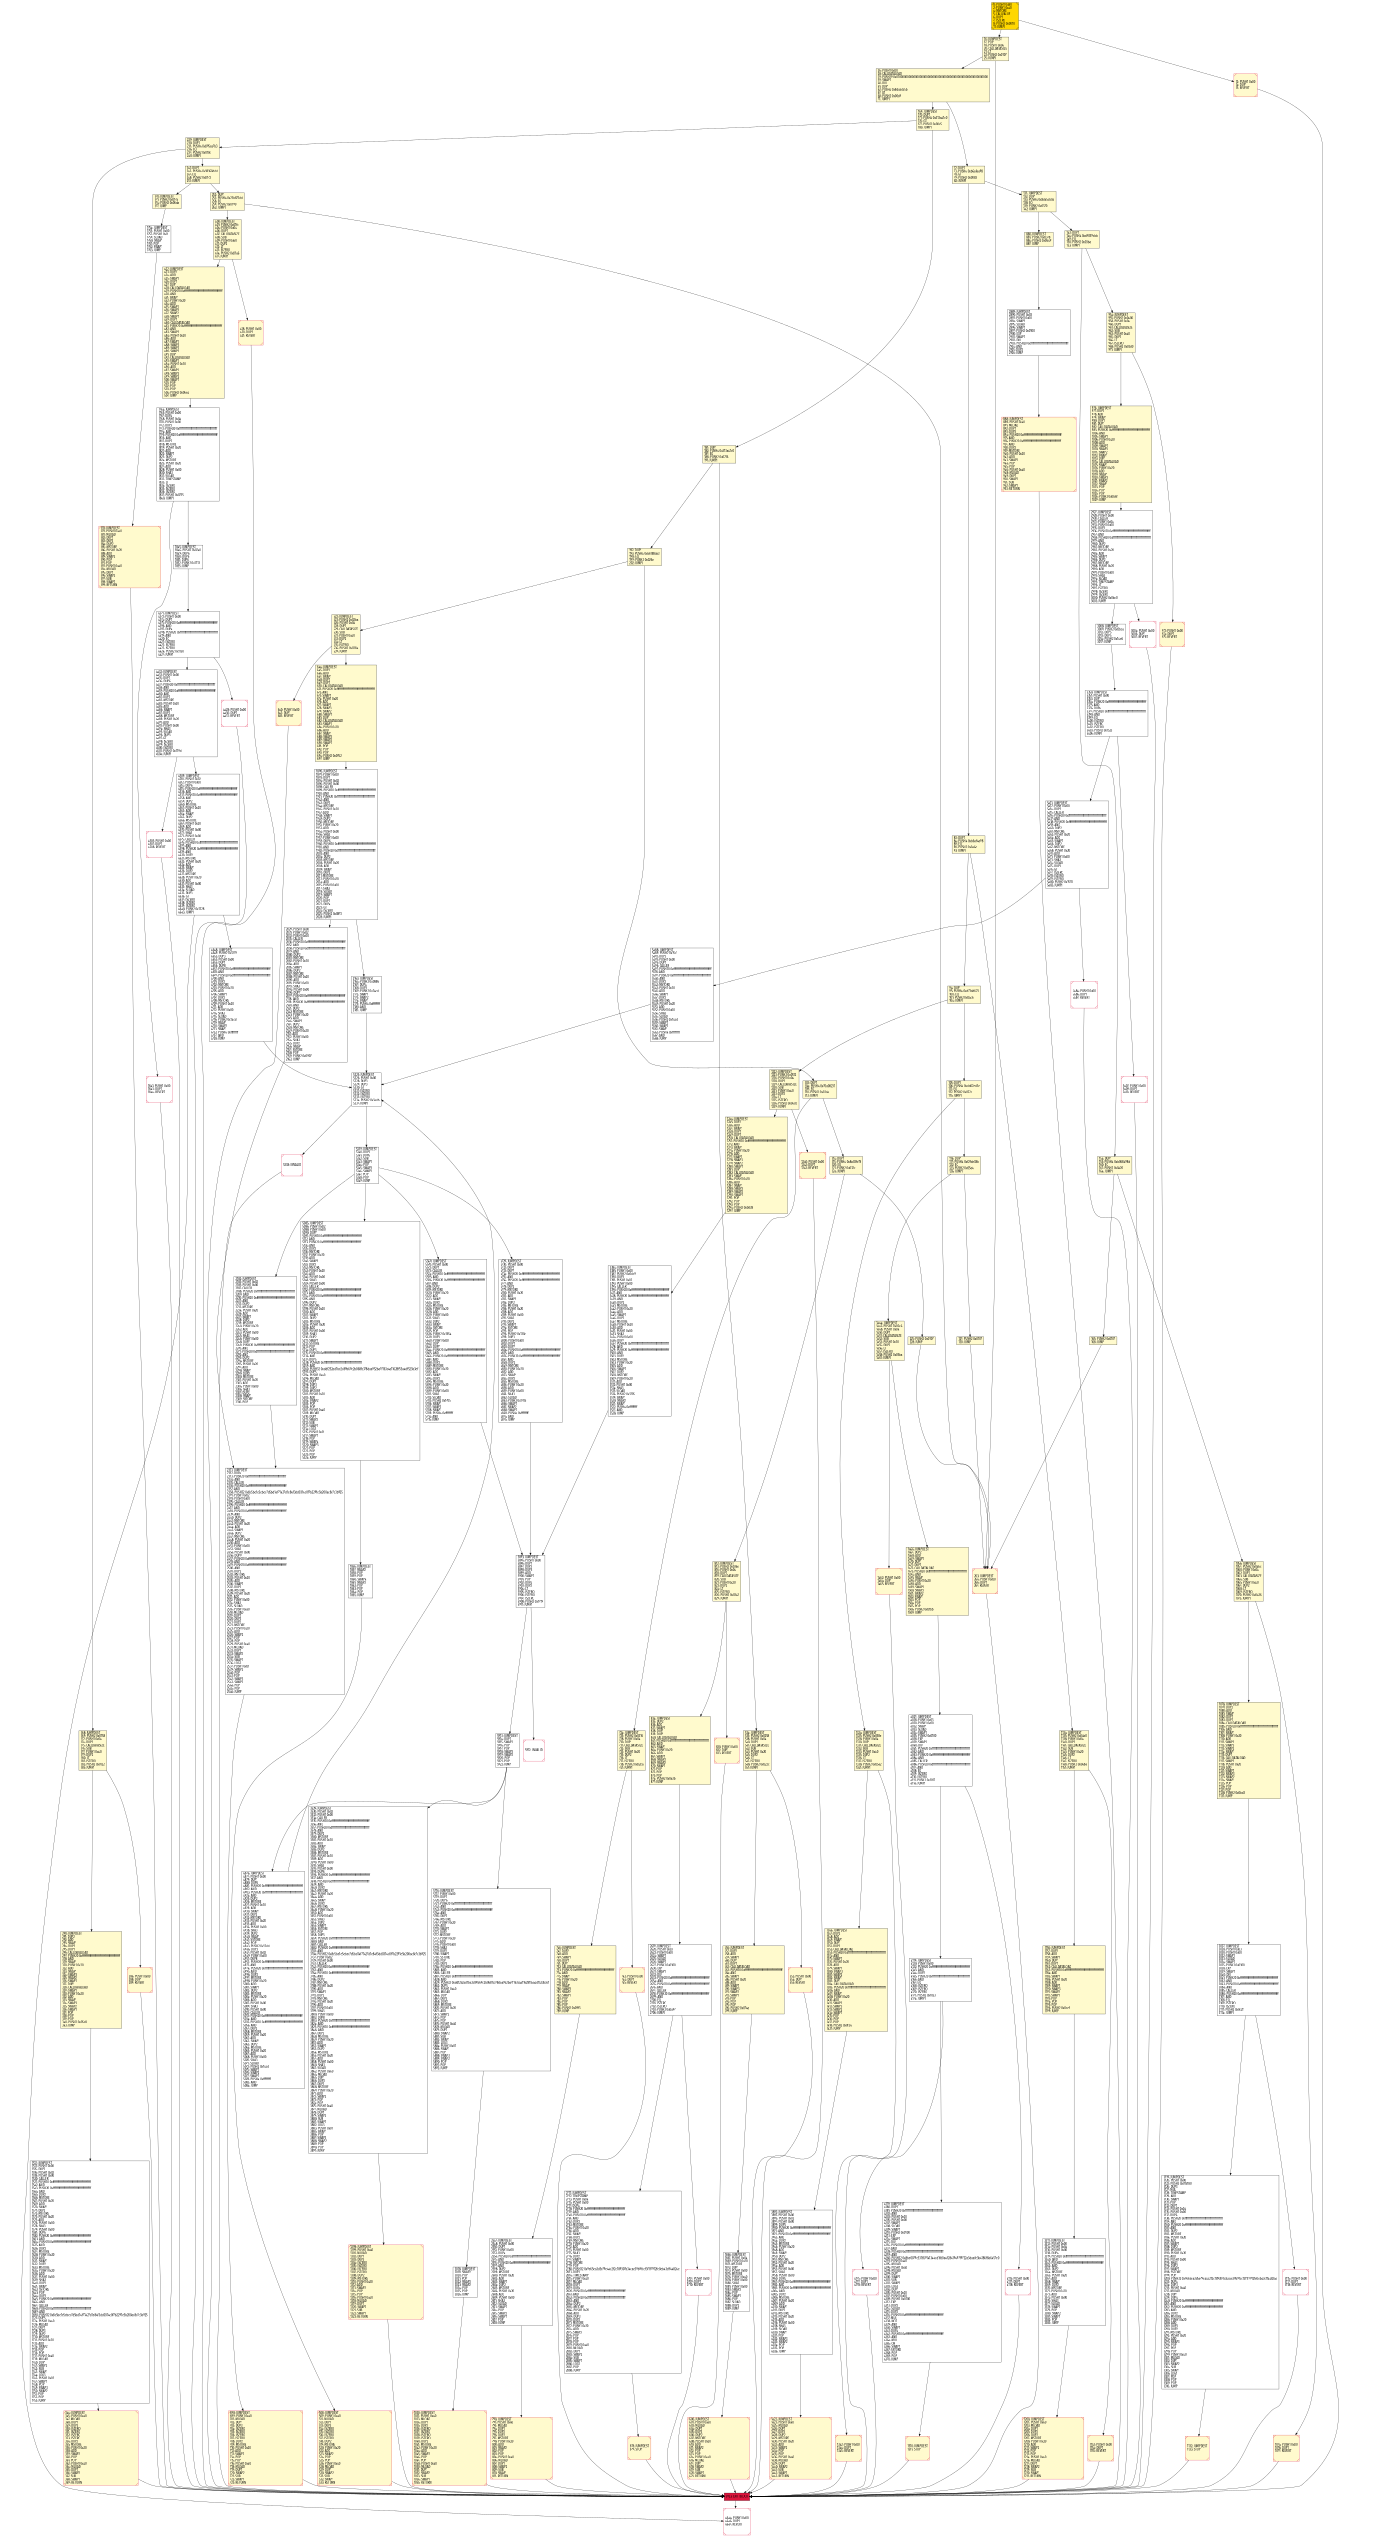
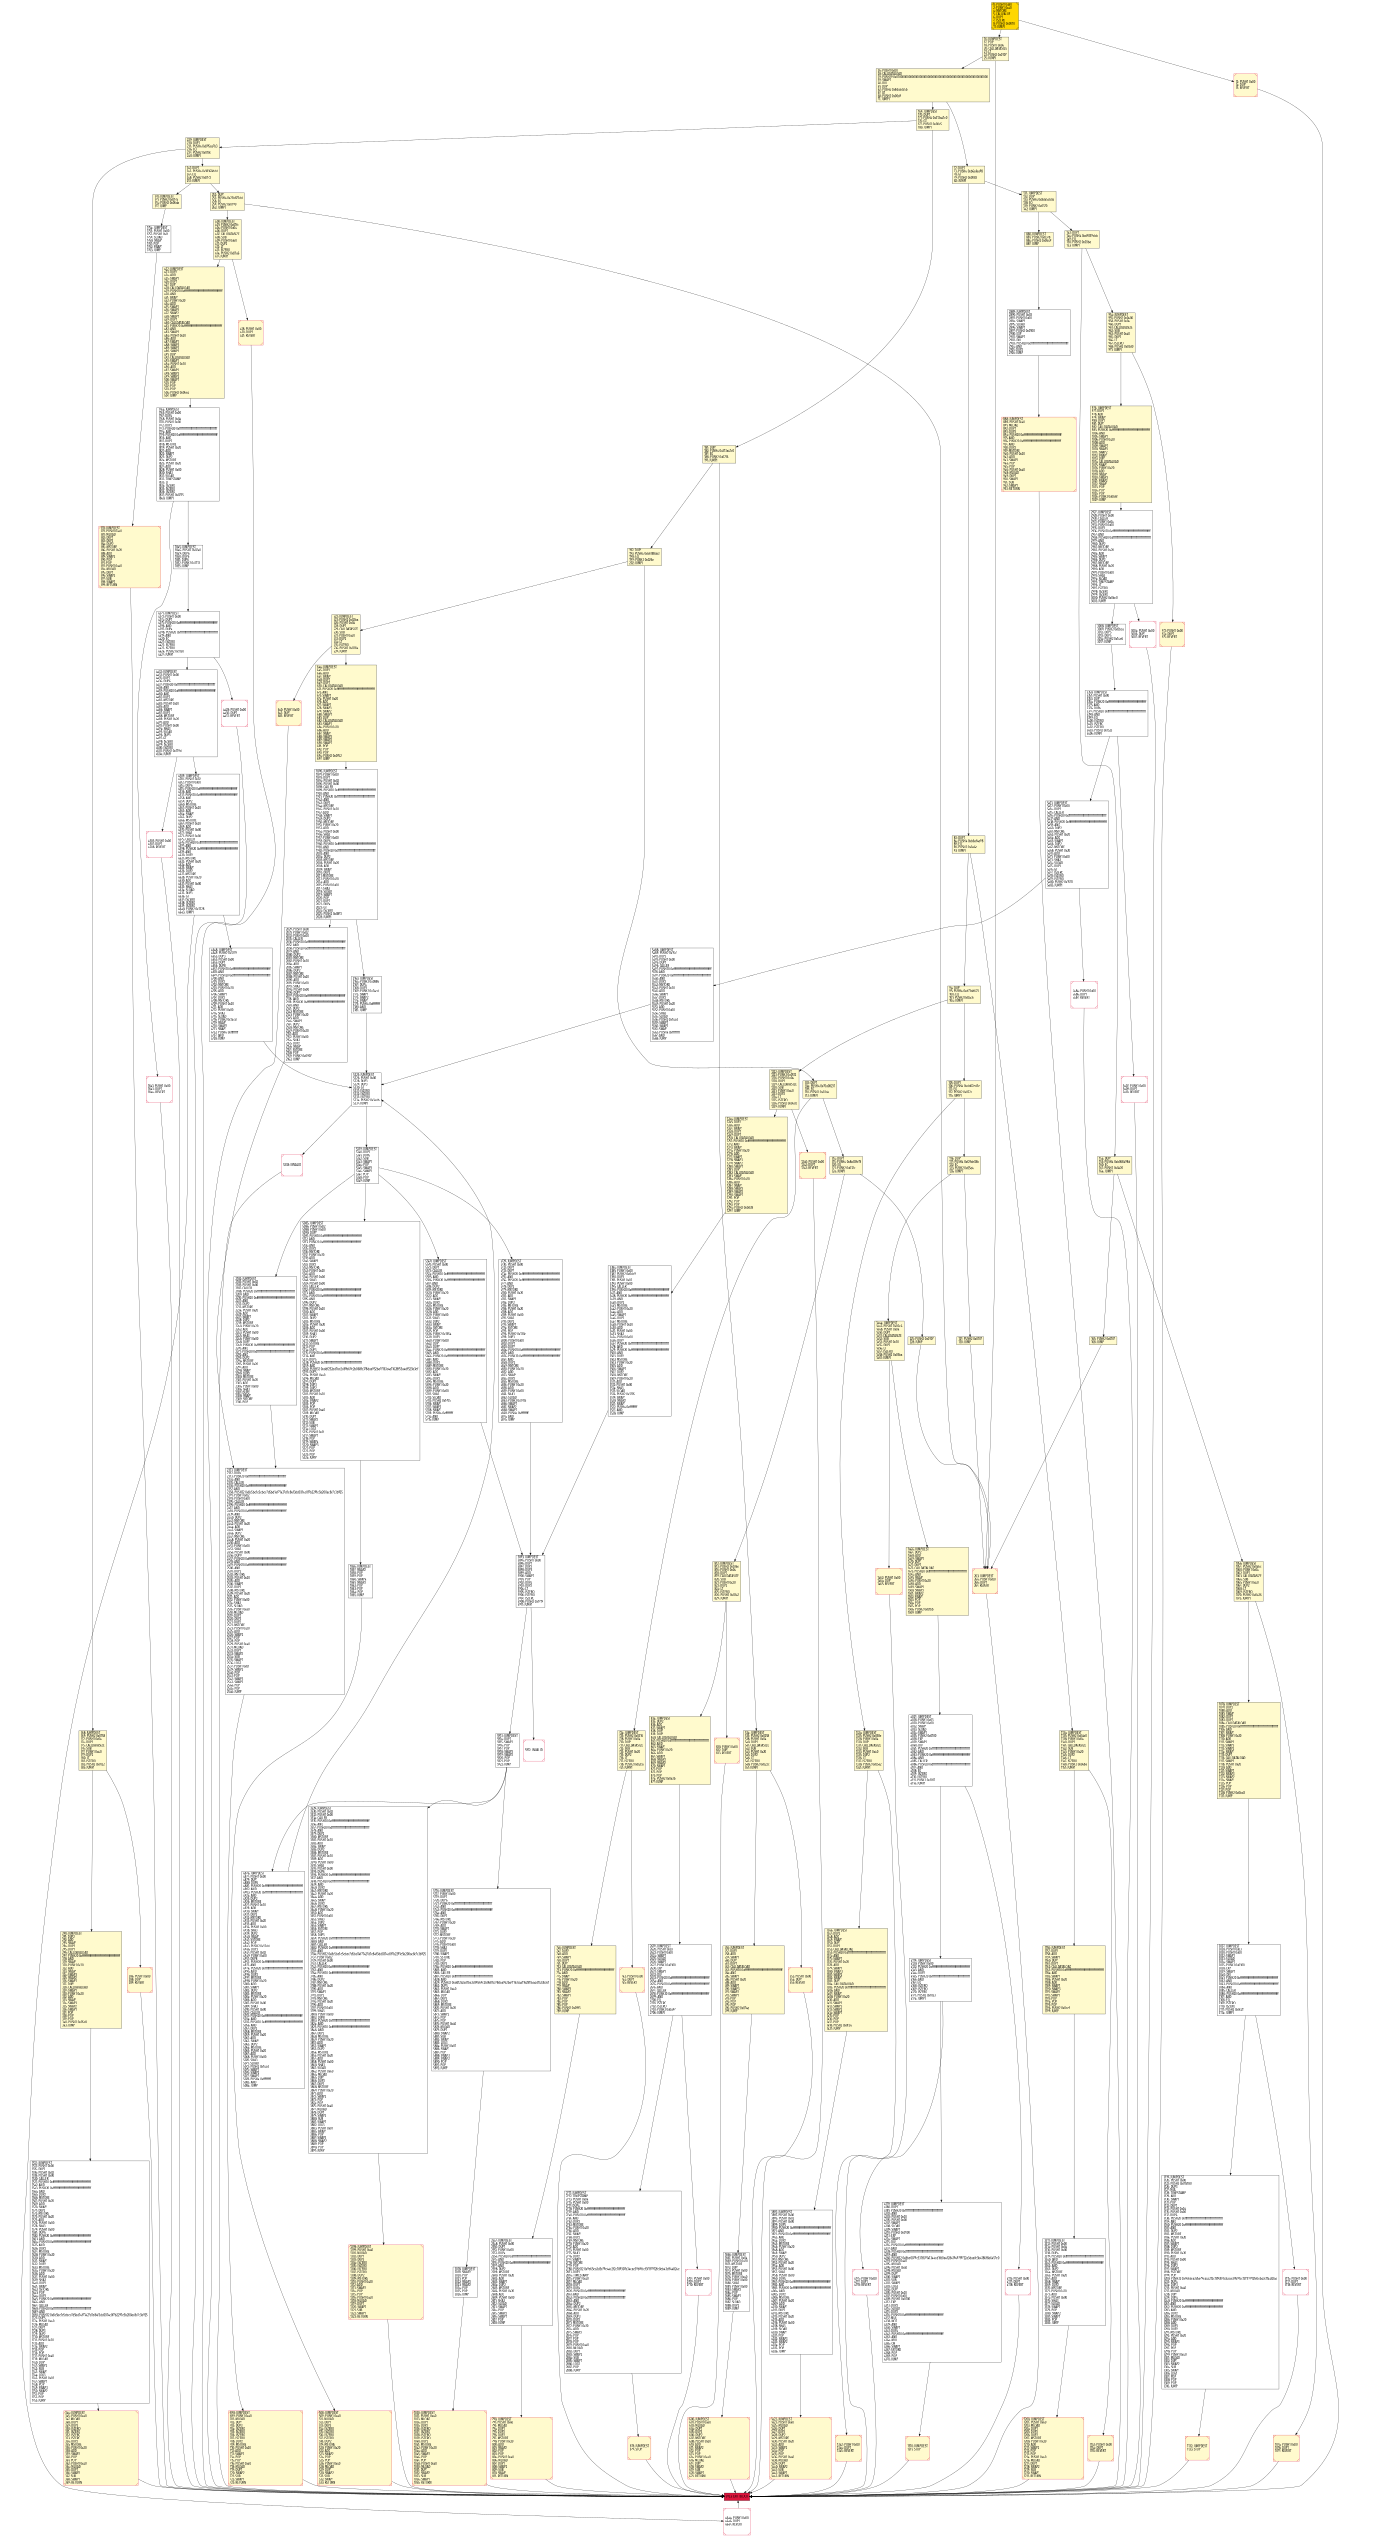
edge "5923: EXIT BLOCK" -> "4644: PUSH1 0x00 4646: DUP1 4647: REVERT": reversed
